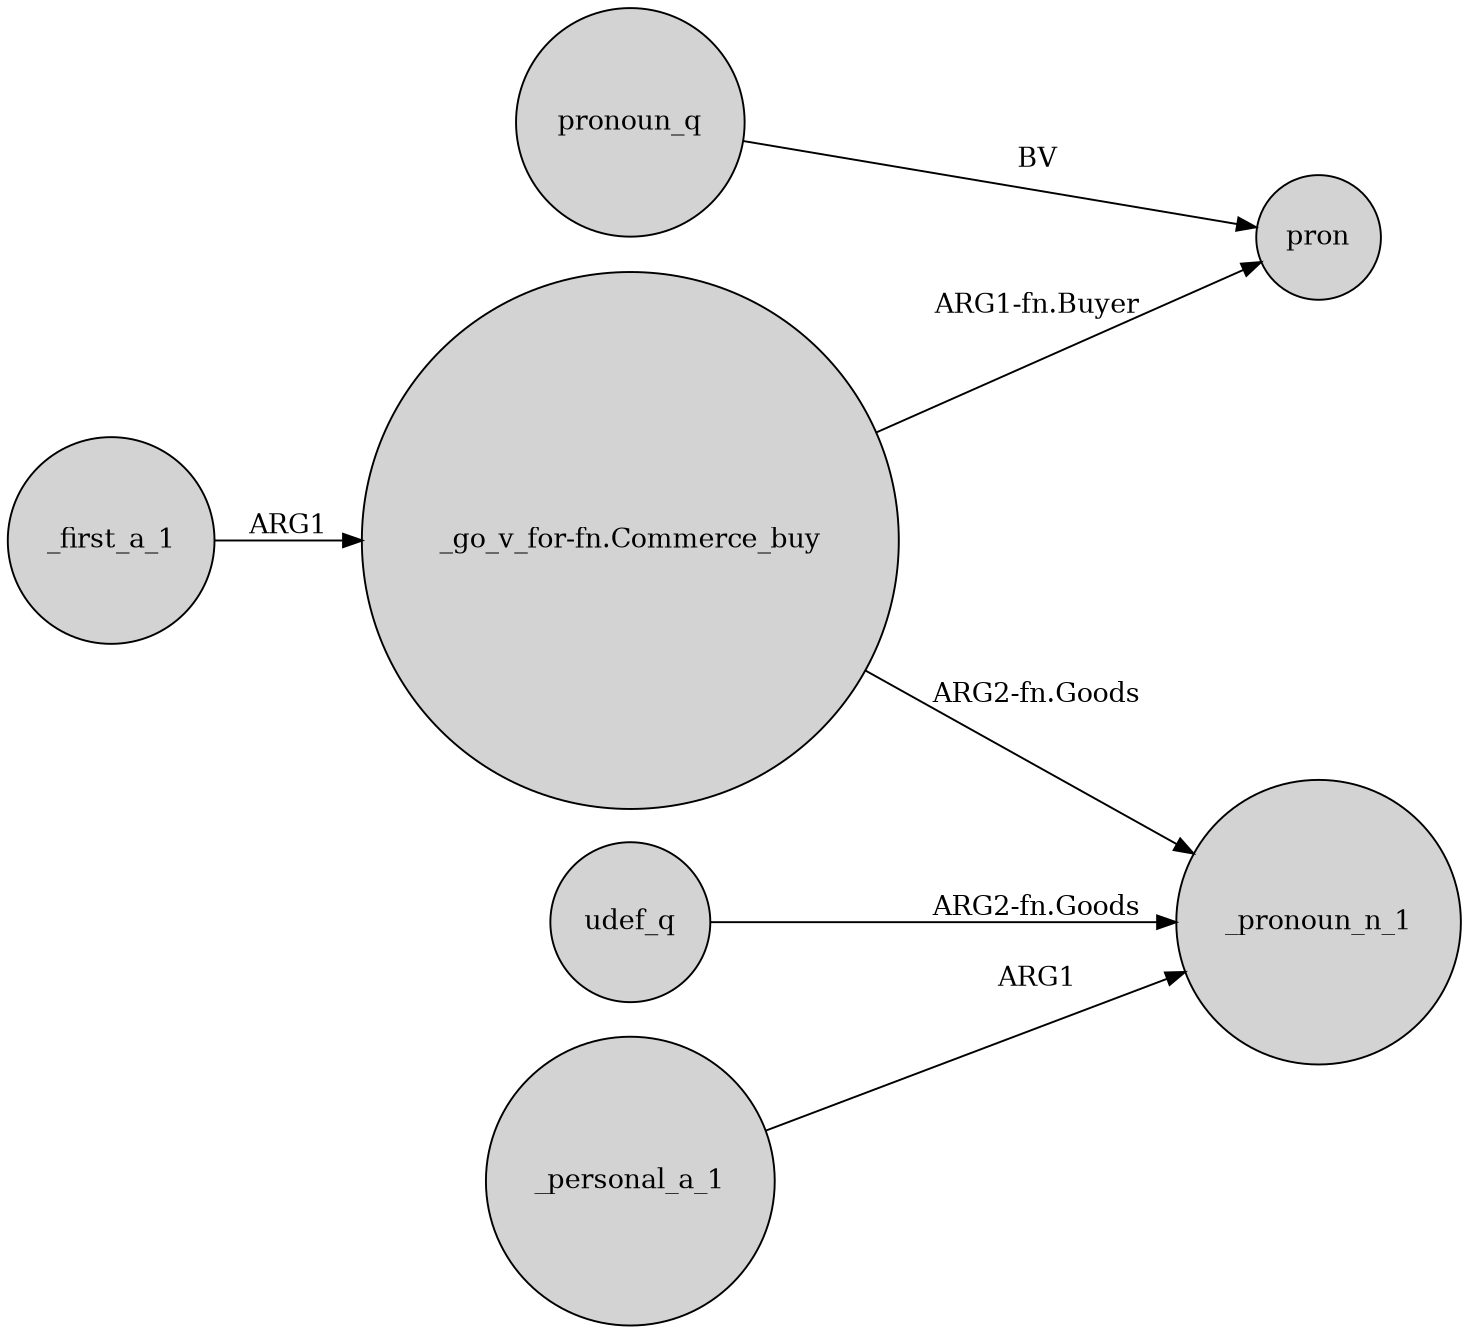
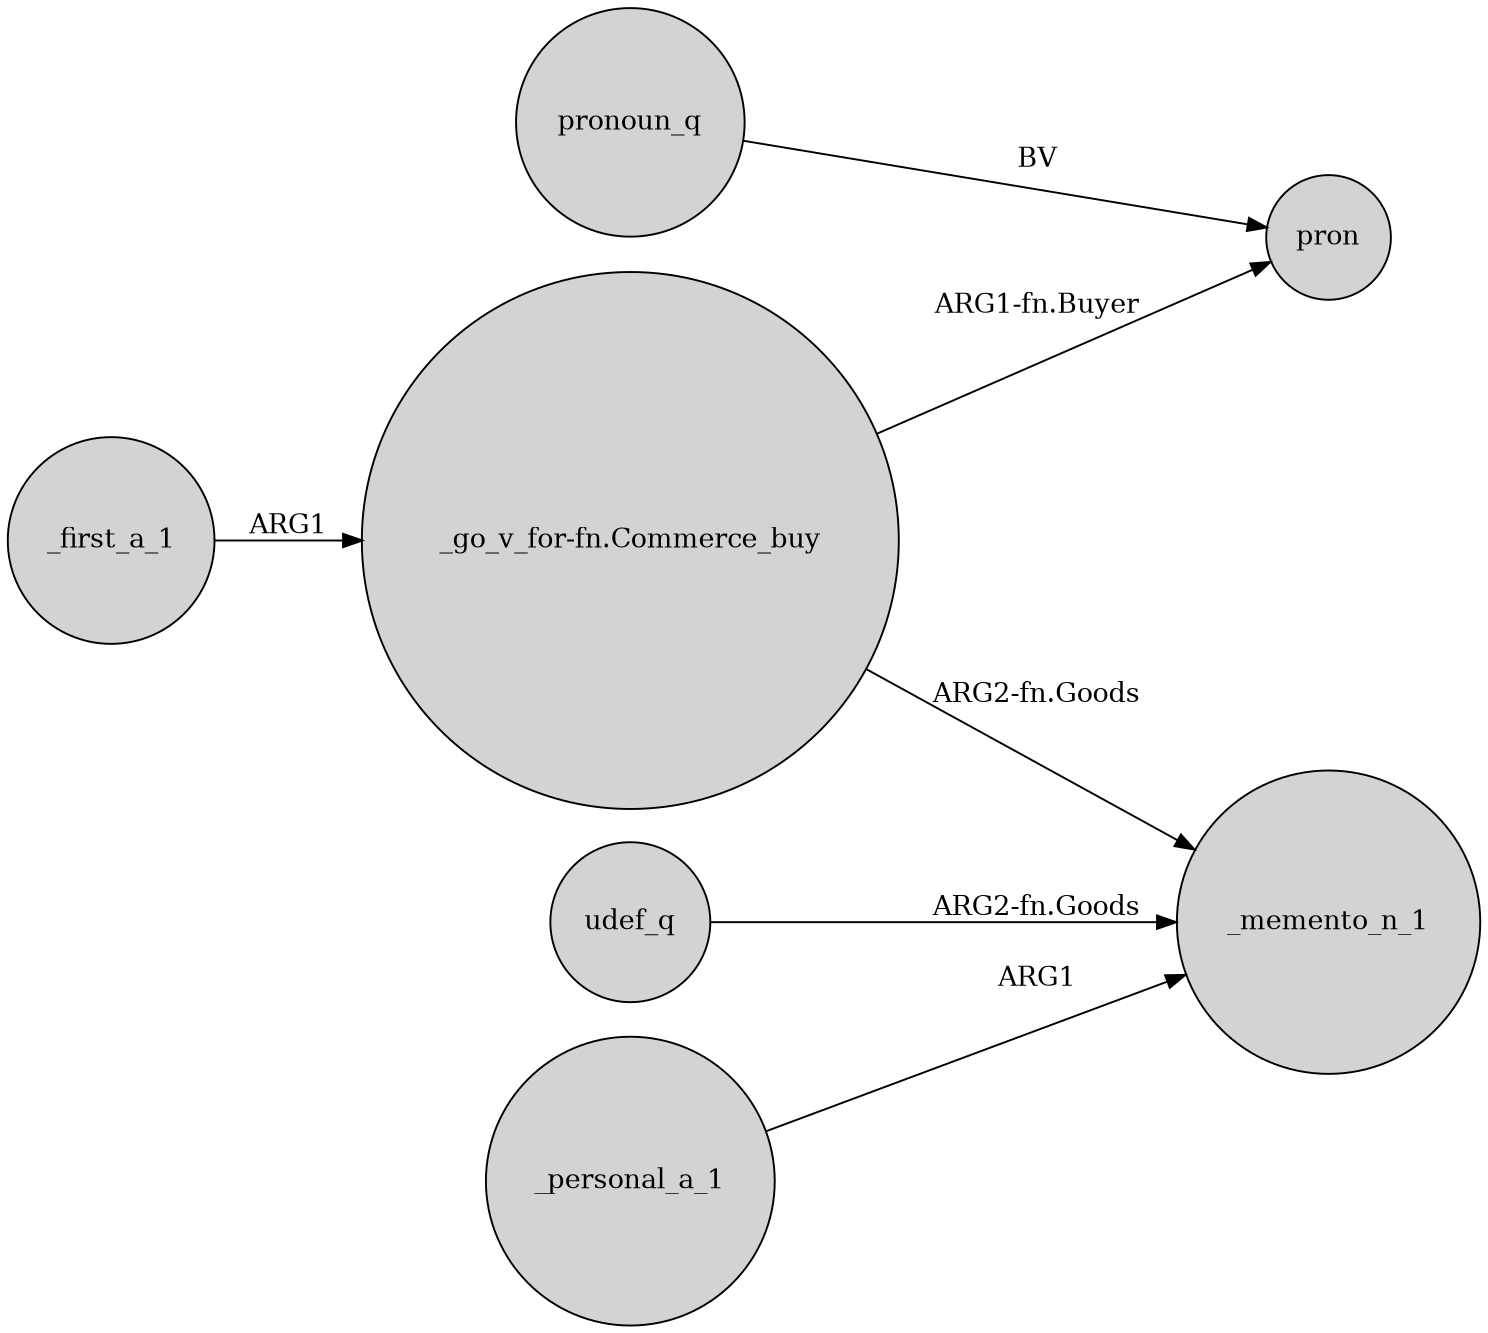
node "_pronoun_n_1": label "_pronoun_n_1" -> "_memento_n_1"
